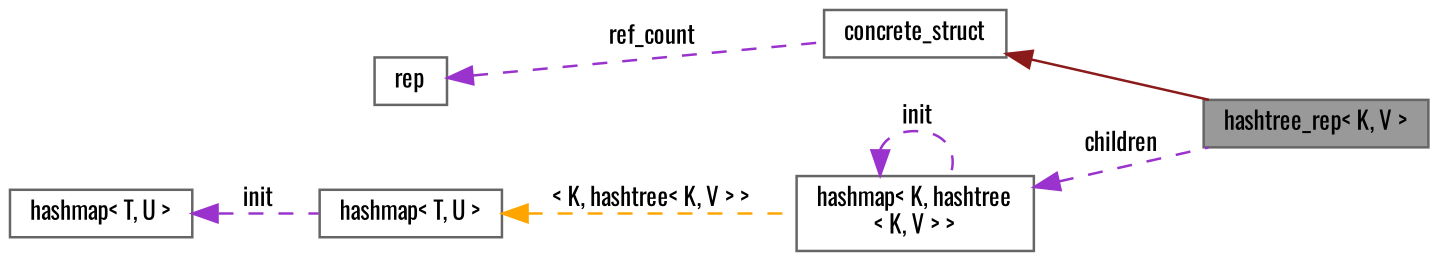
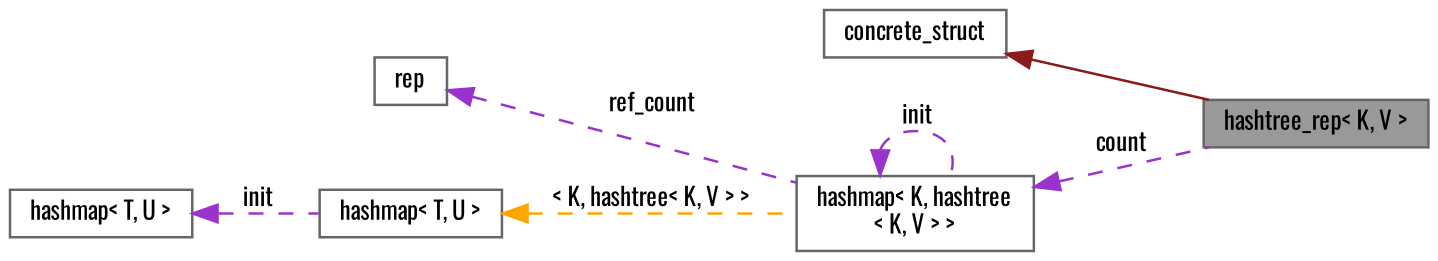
edge "concrete_struct" -> "rep": now "hashmap< K, hashtree < K, V > >" -> "rep"
edge "hashtree_rep< K, V >" -> "hashmap< K, hashtree < K, V > >": label " children" -> " count"
